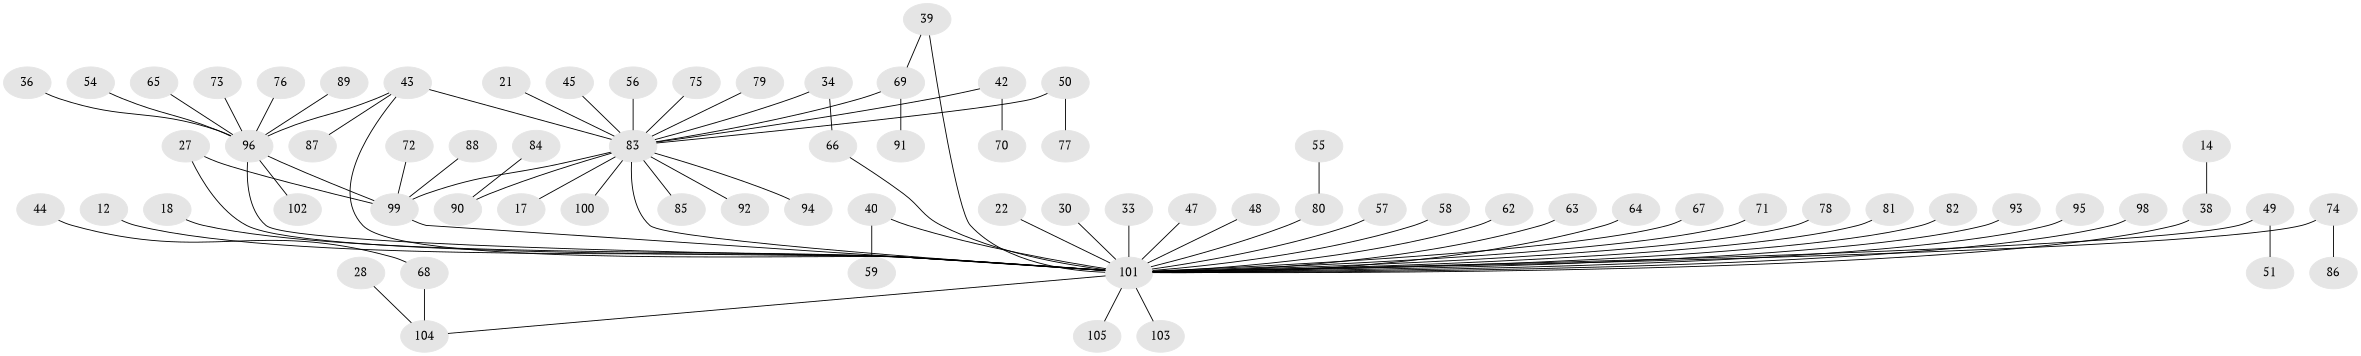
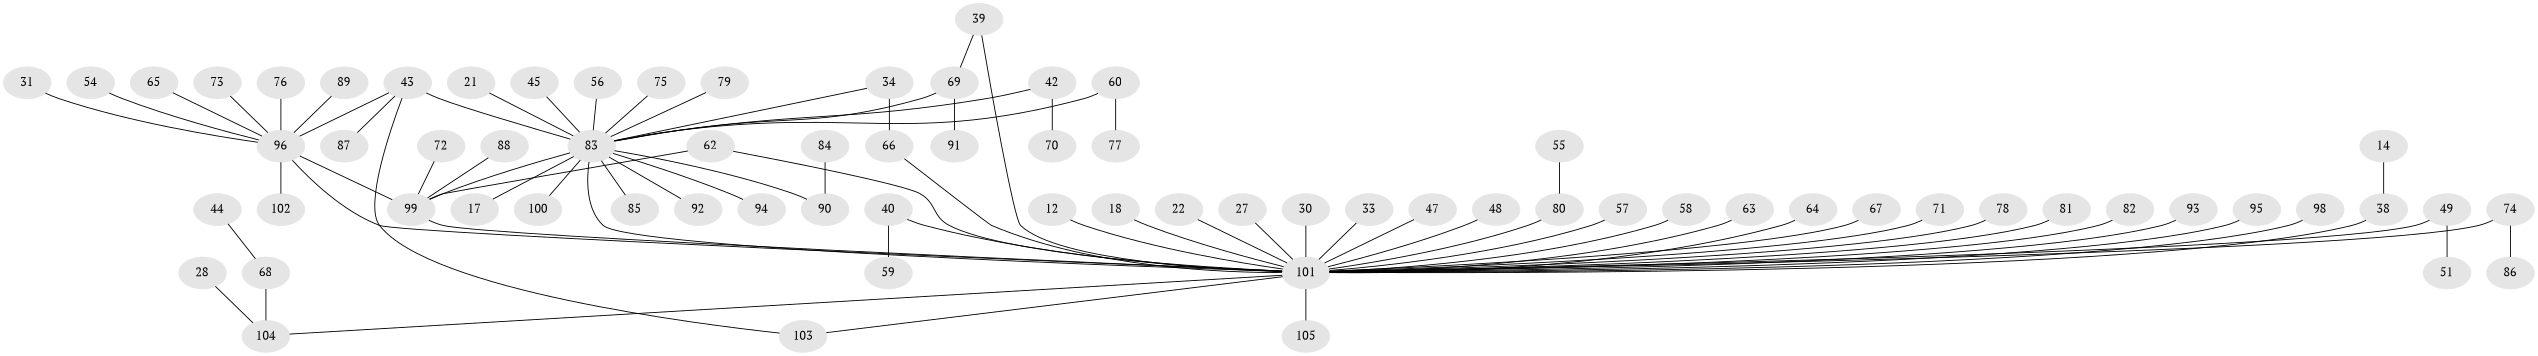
node "36": label "36" -> "31"
node "50": label "50" -> "60"
edge "27" -- "99": now "62" -- "99"
edge "43" -- "101": now "43" -- "103"
